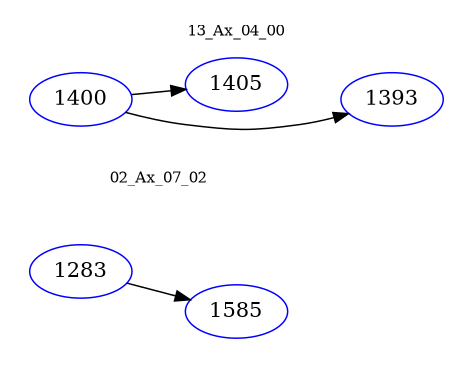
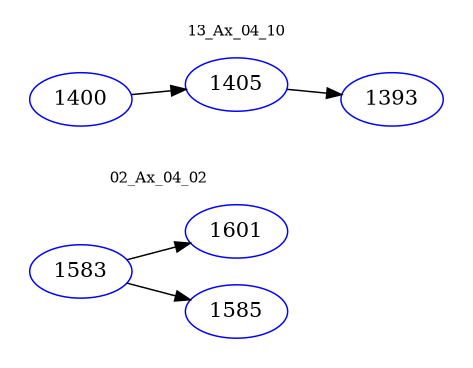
cluster "13_Ax_04_00": label "13_Ax_04_00" -> "13_Ax_04_10"
edge "1400" -> "1393": now "1405" -> "1393"
cluster "02_Ax_07_02": label "02_Ax_07_02" -> "02_Ax_04_02"
node "1601": added
node "1283": label "1283" -> "1583"
